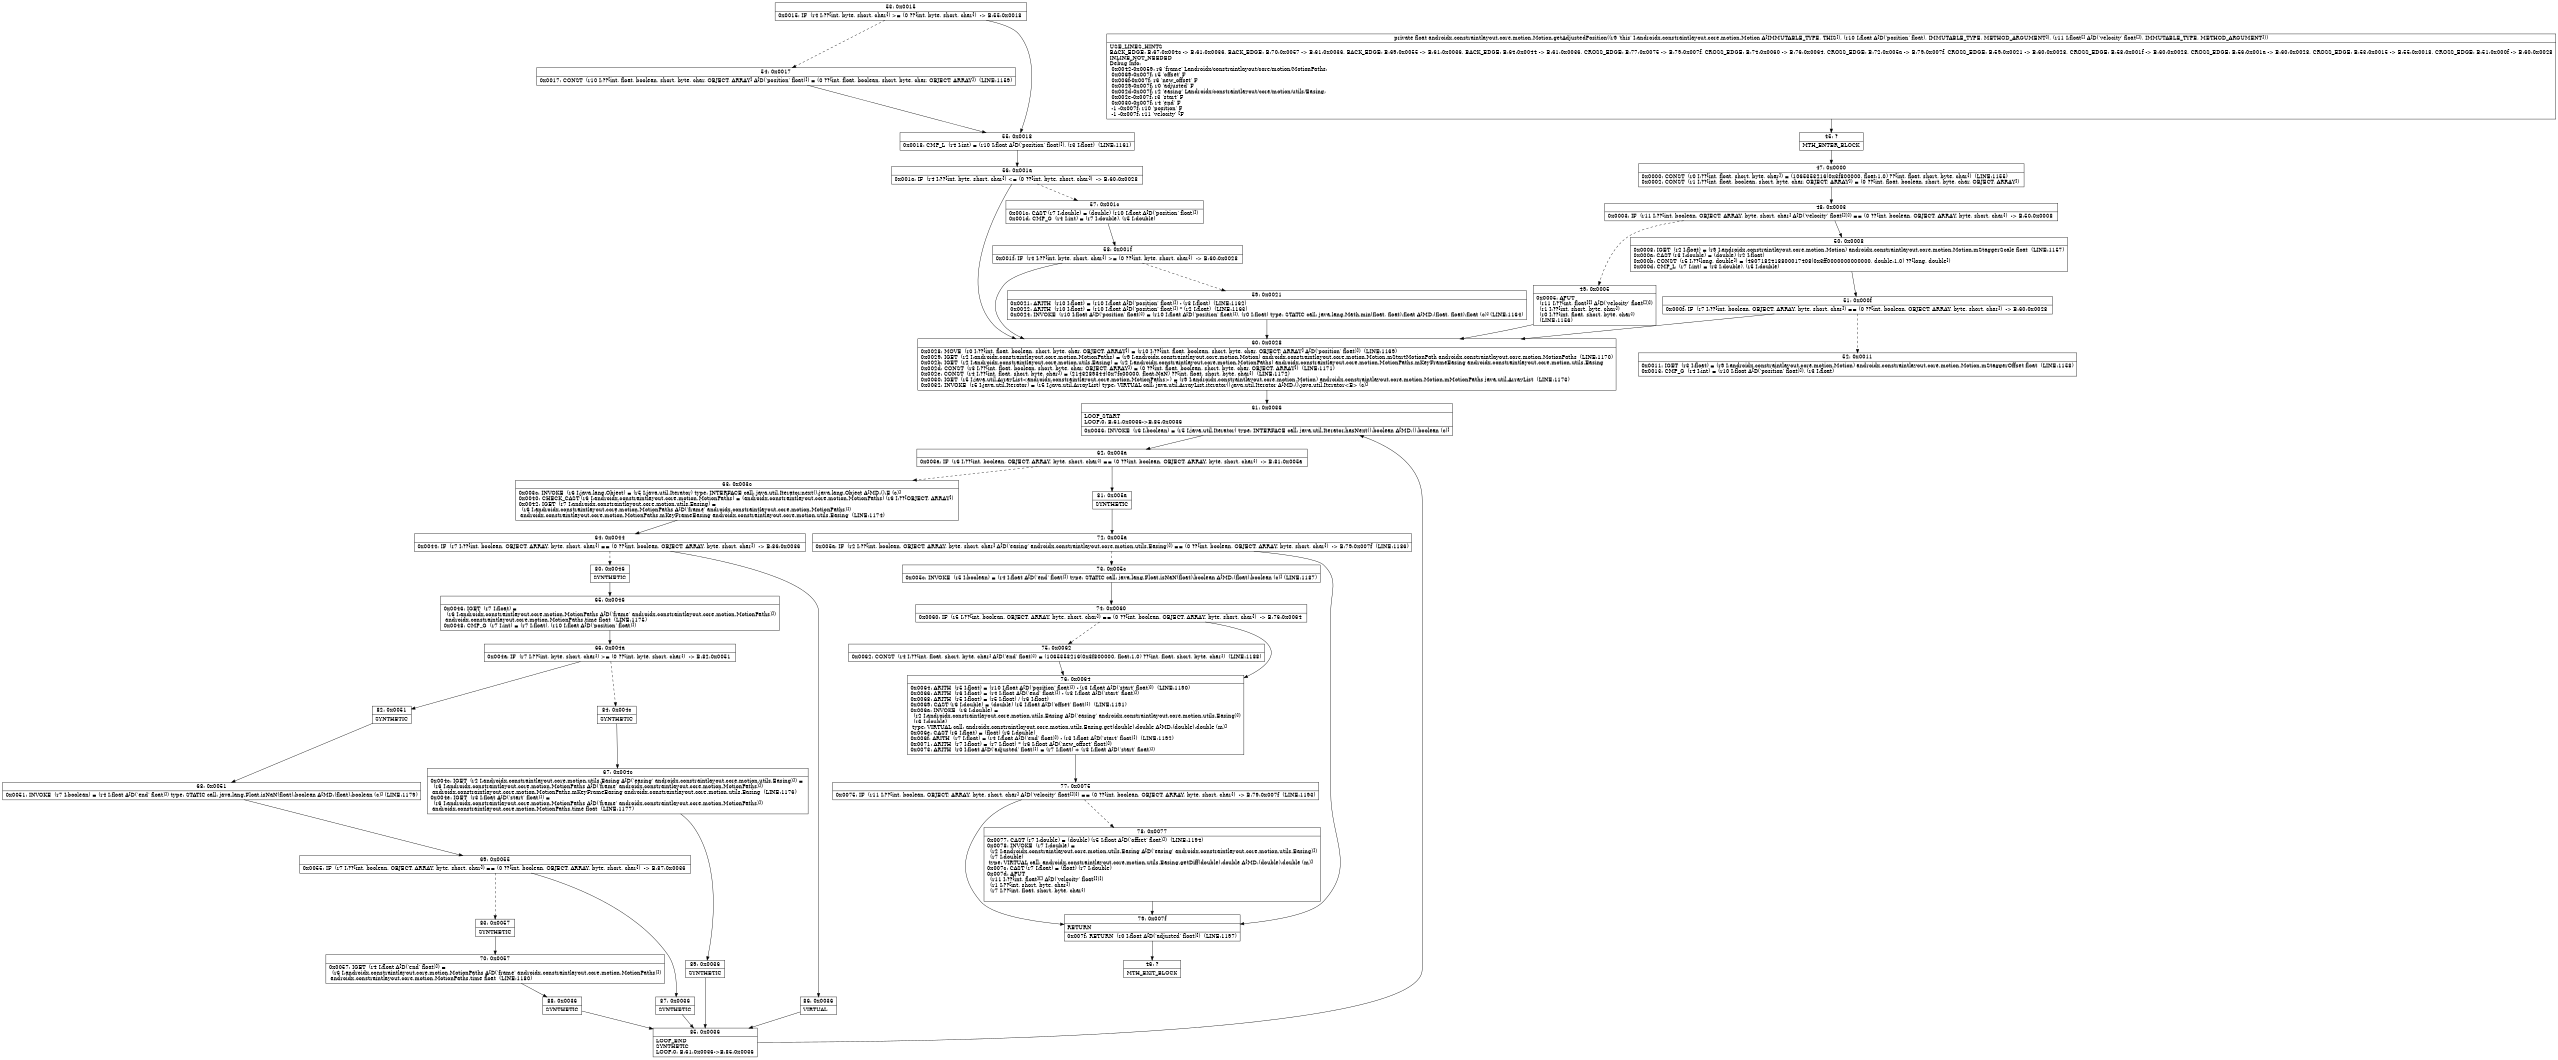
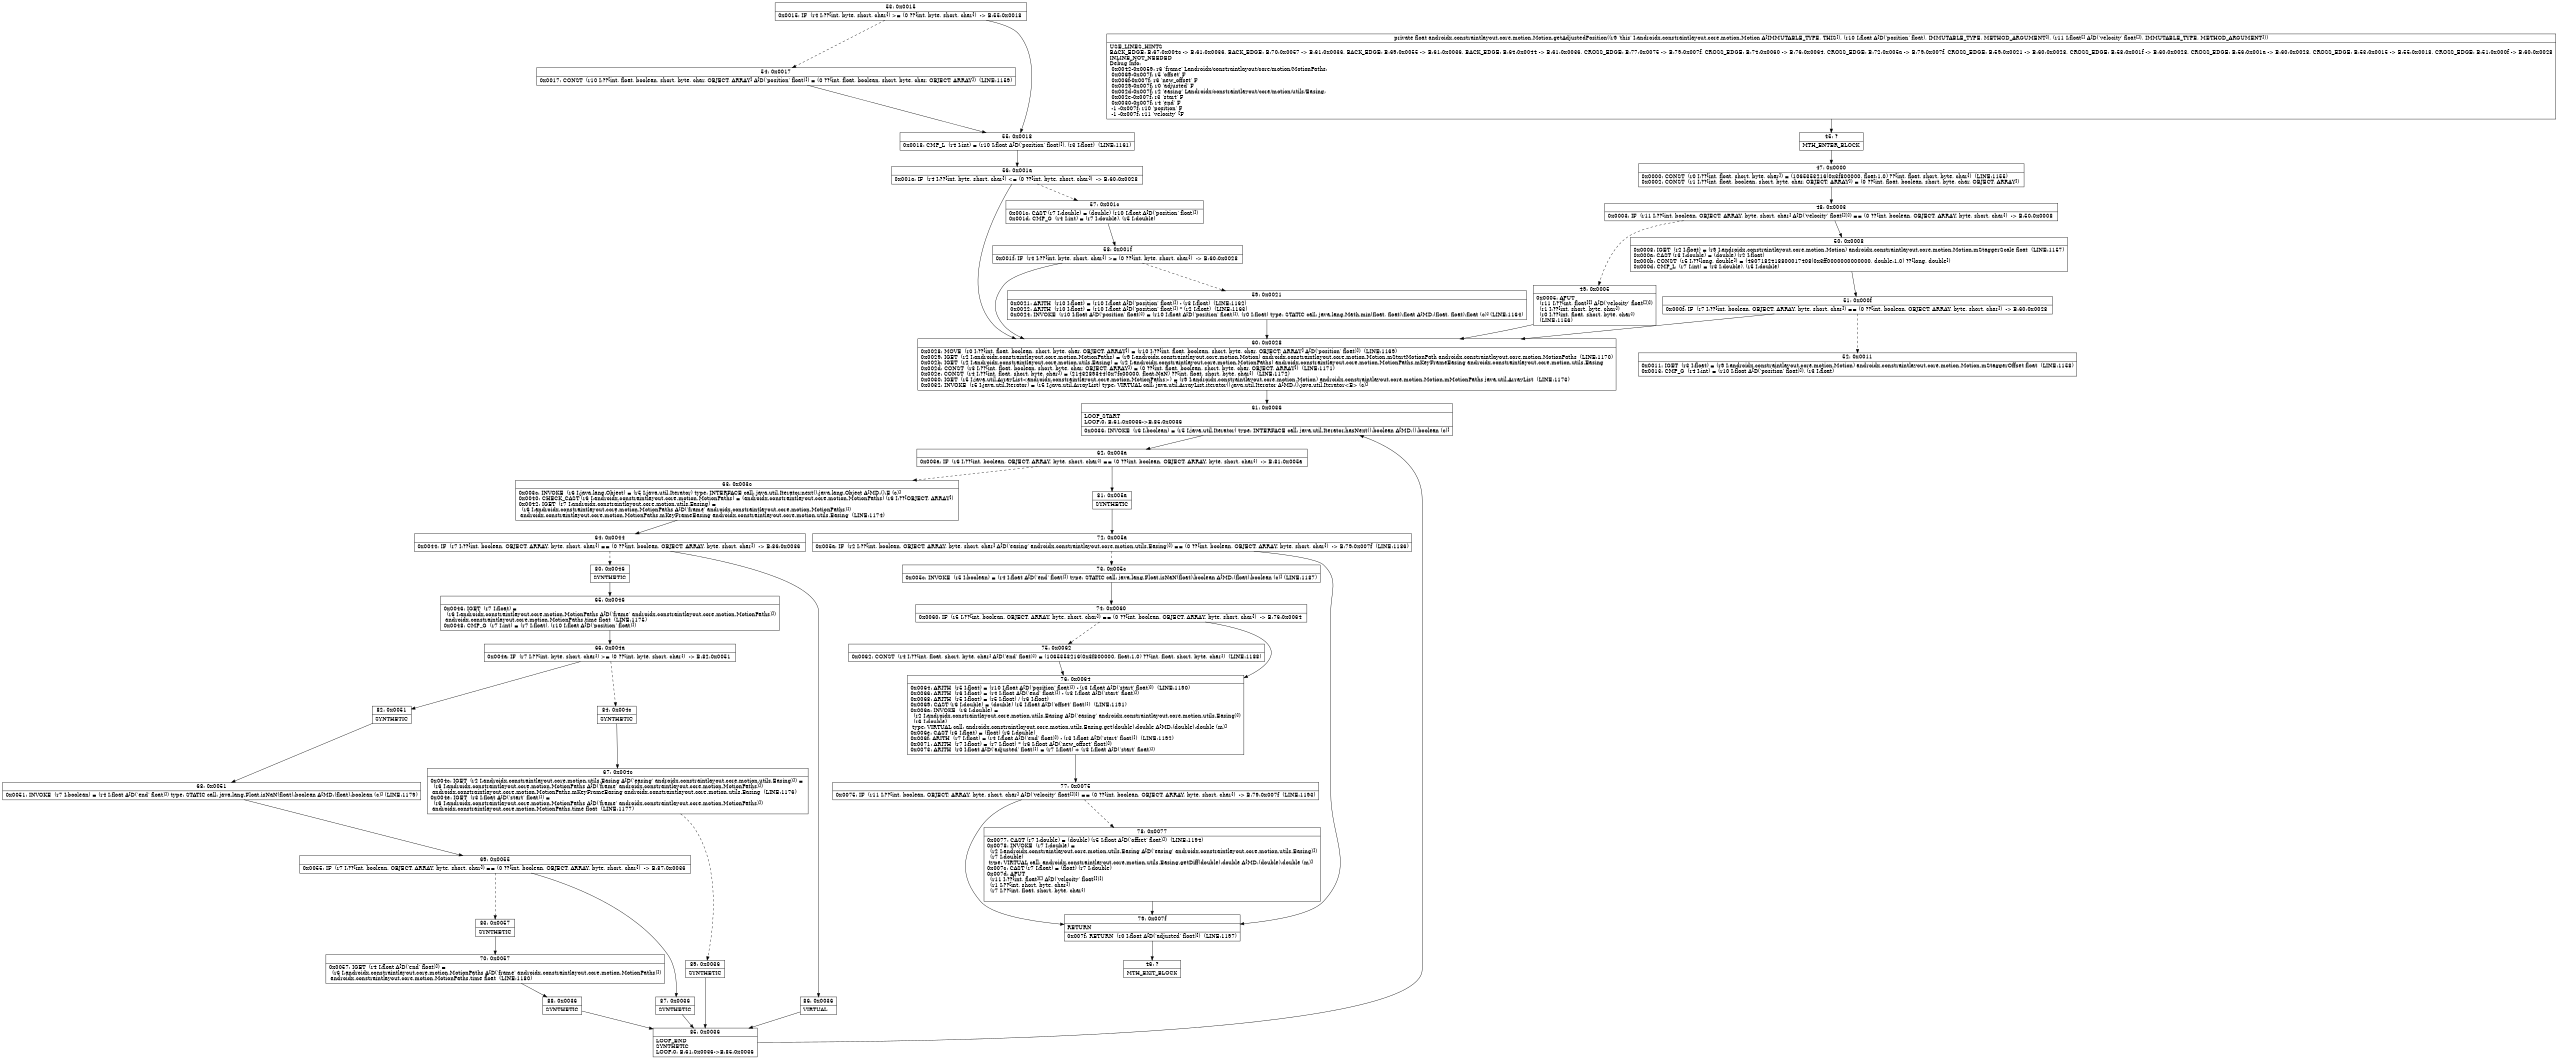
edge "67: 0x004c" -> "89: 0x0036": style solid -> dashed
